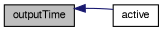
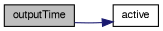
edge "active" -> "outputTime": reversed
